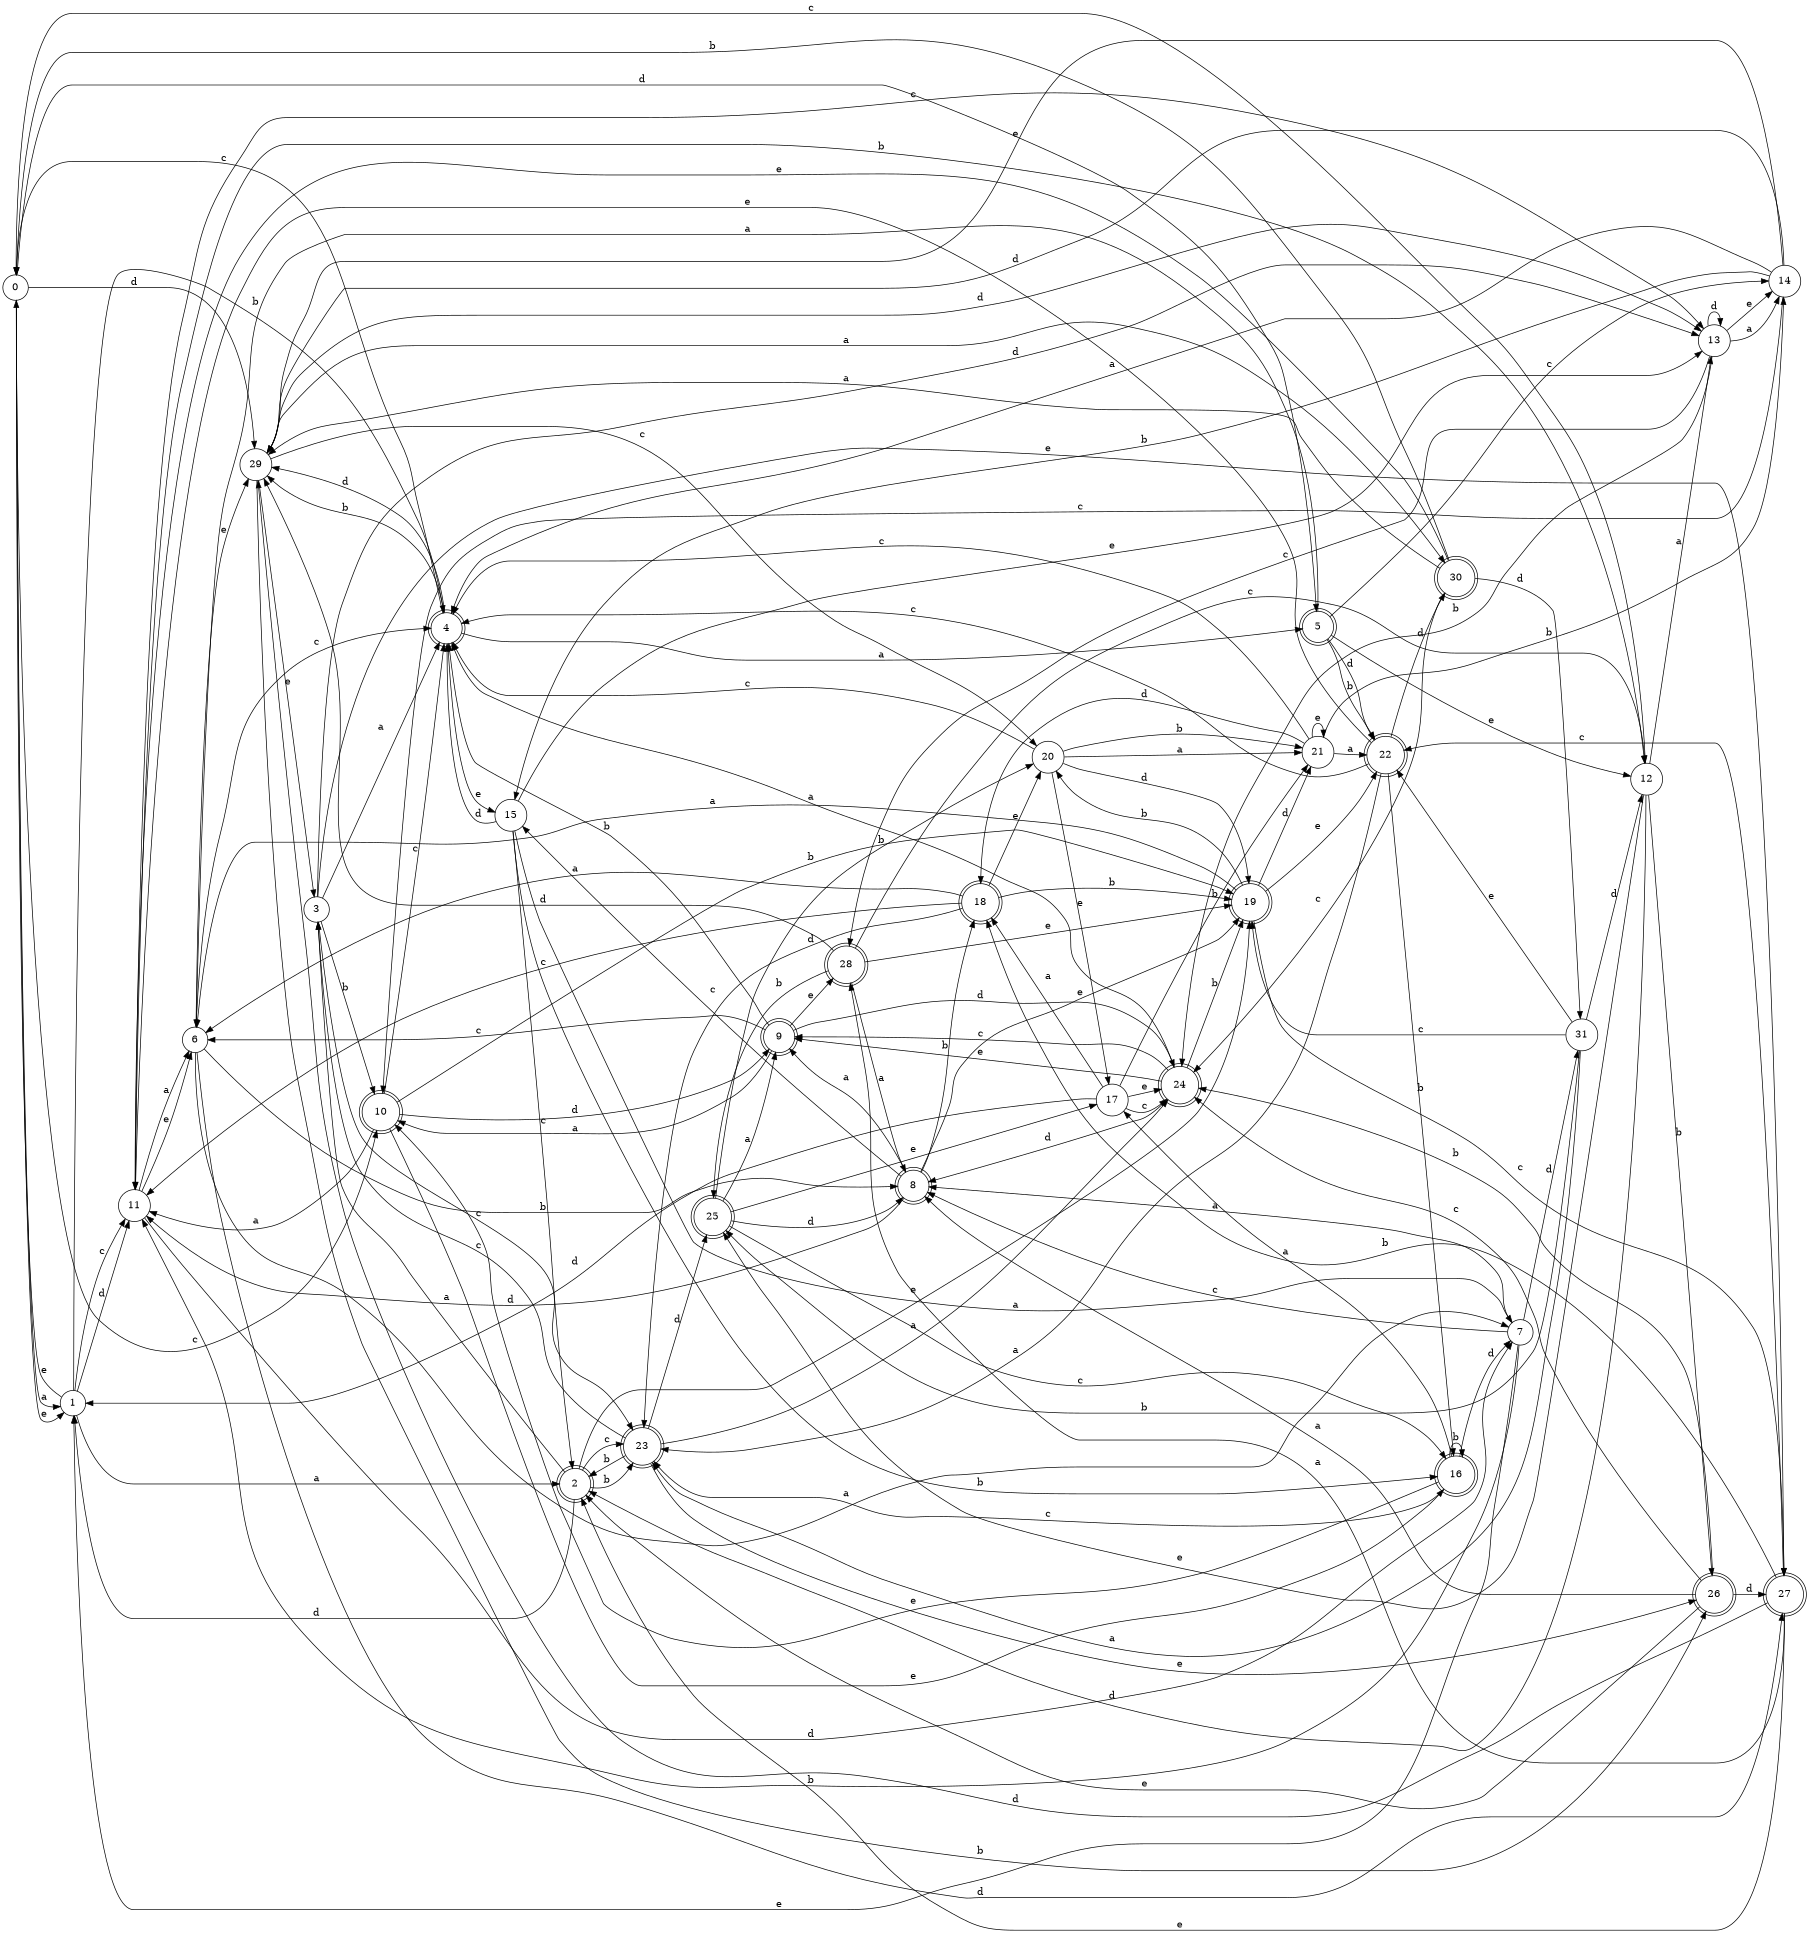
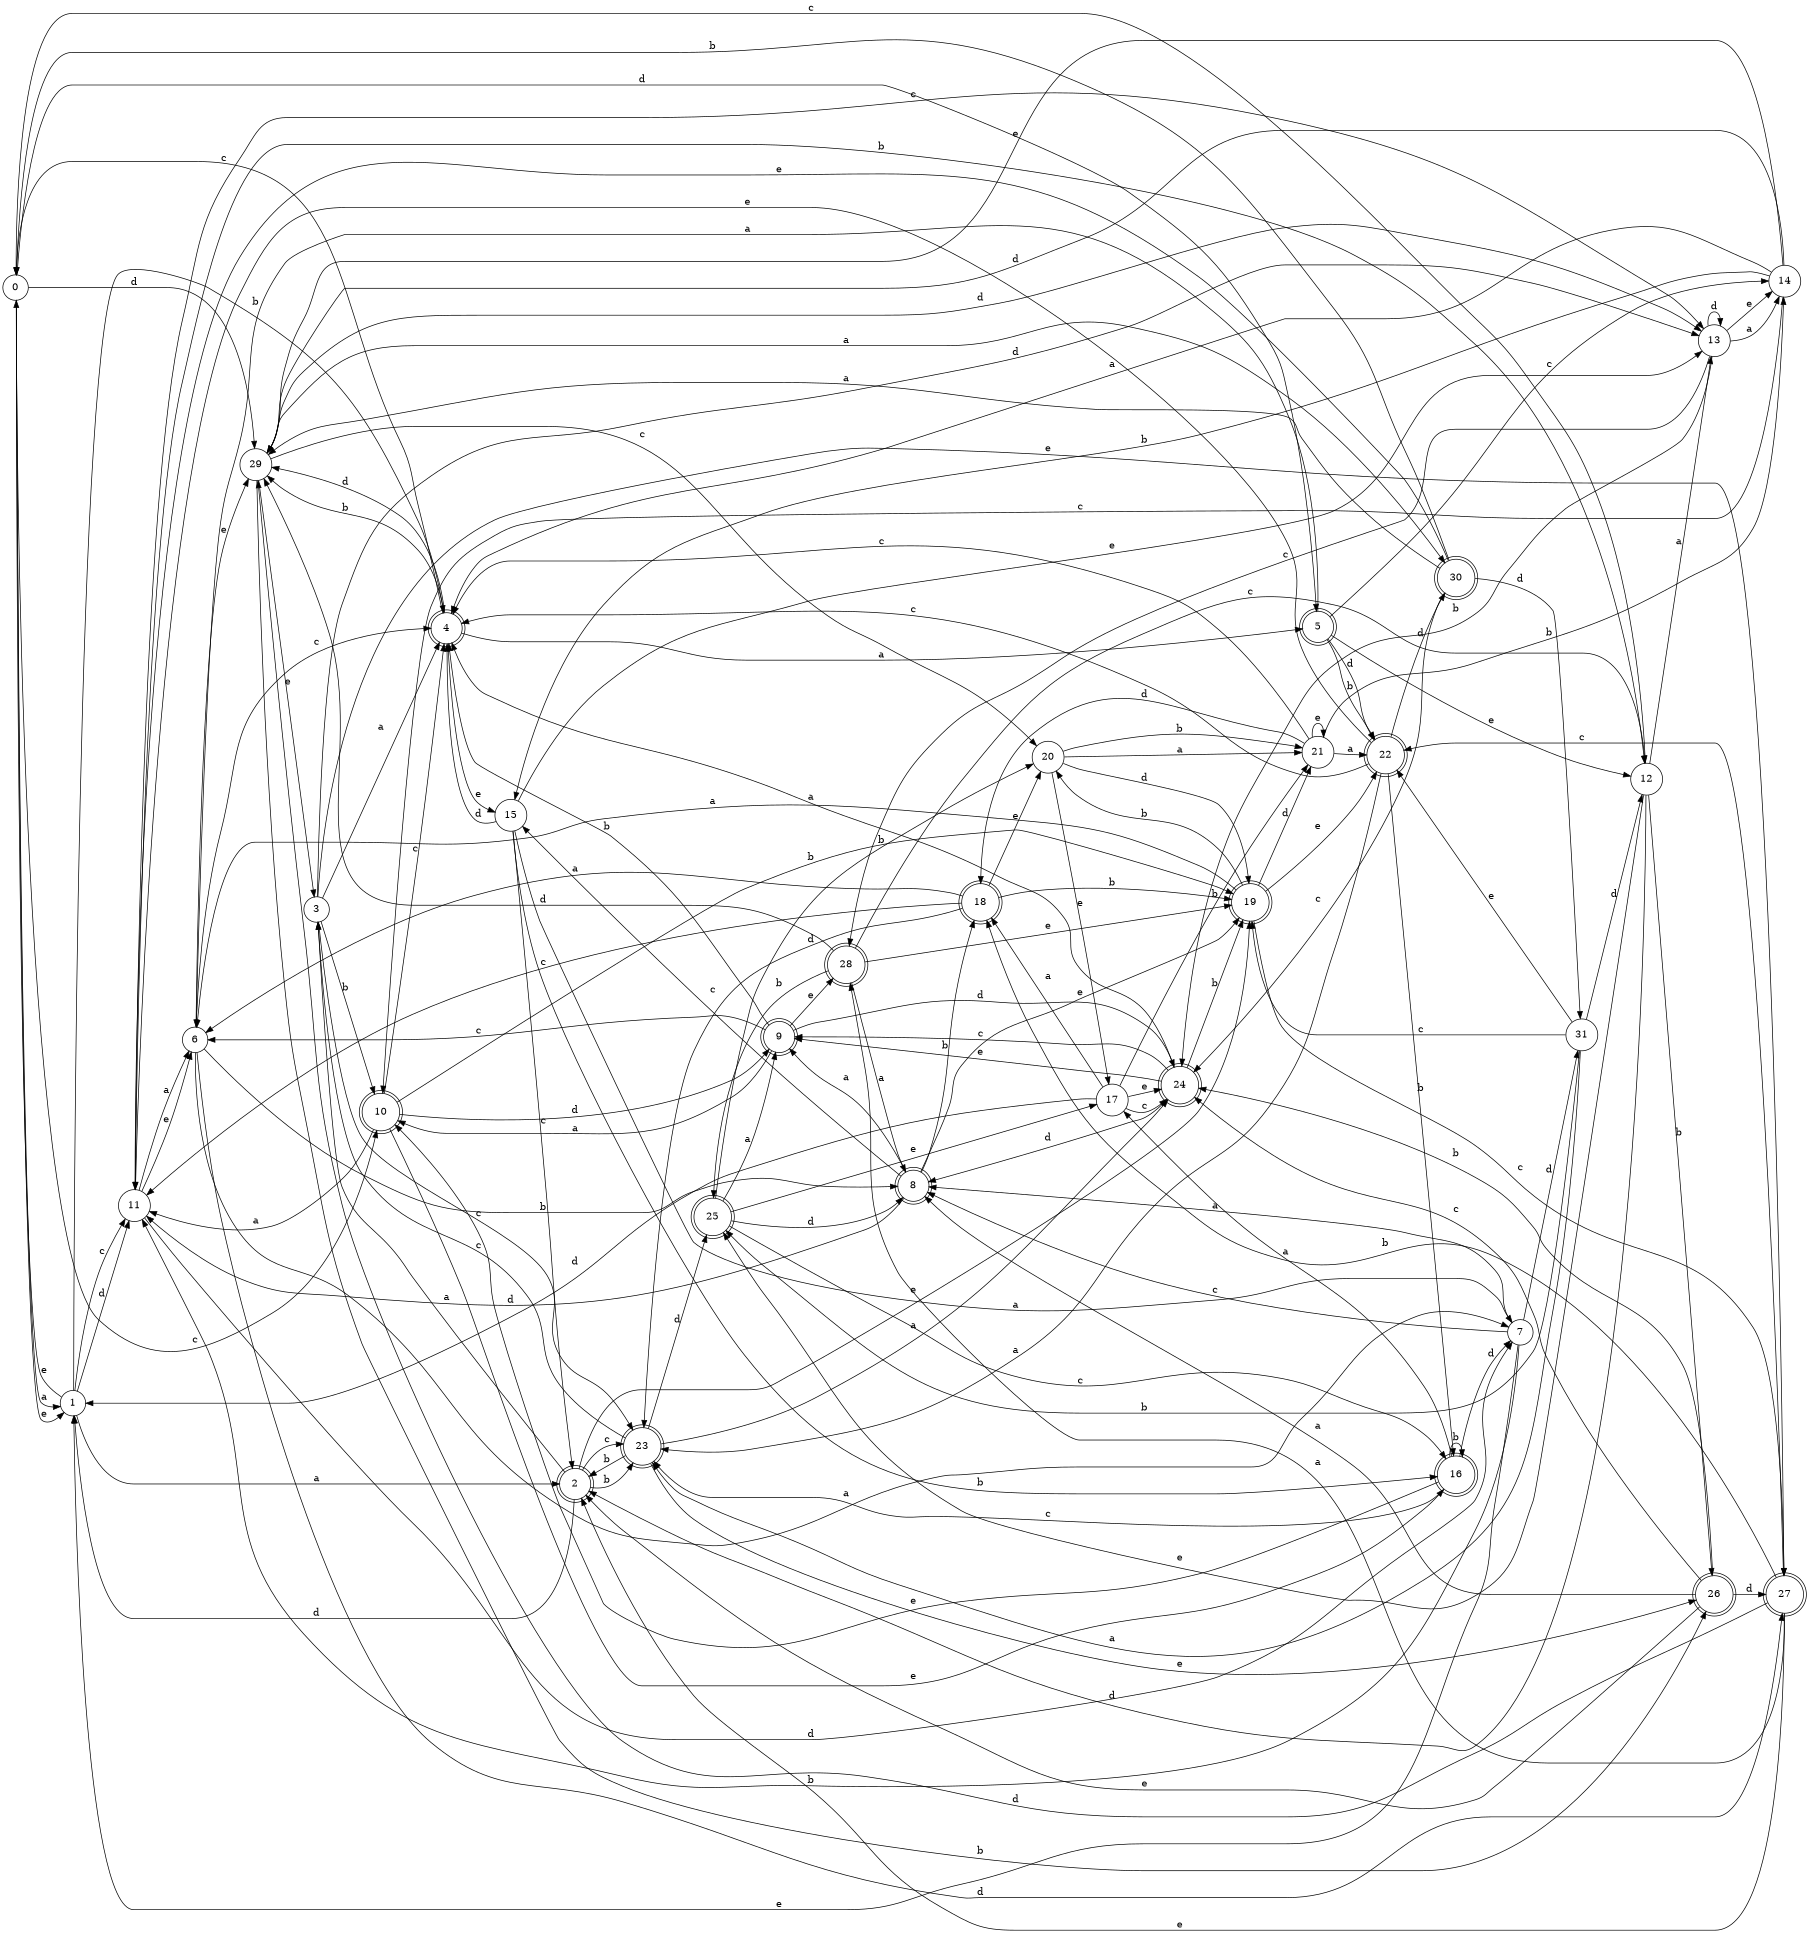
edge "20" -> "4": removed, label "c"
